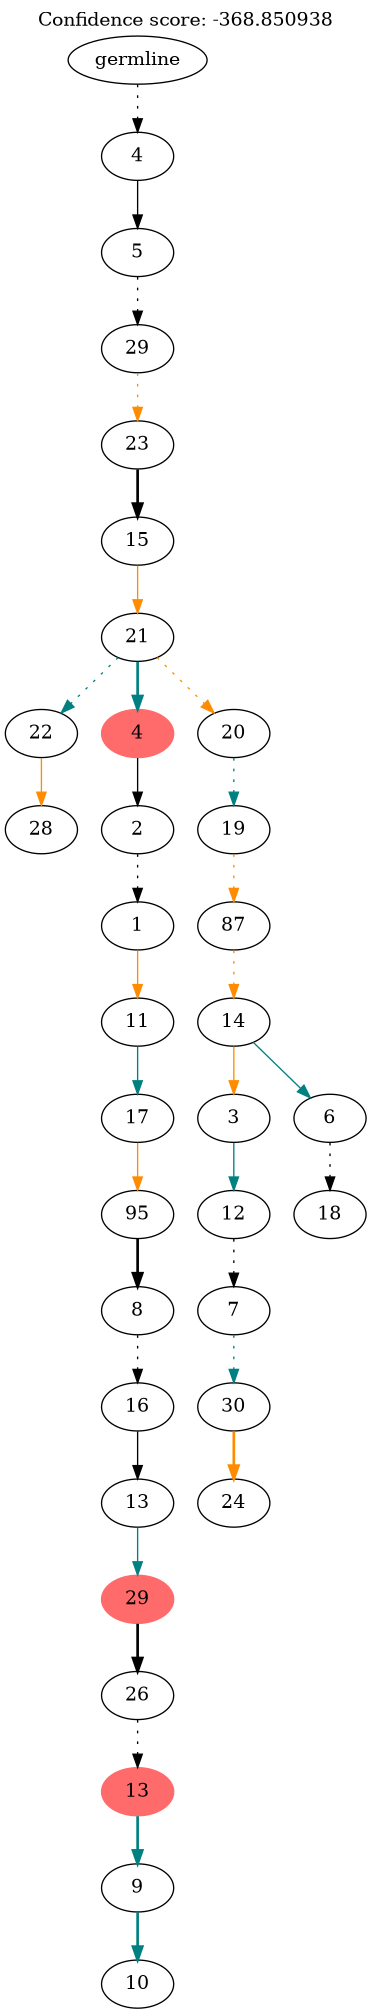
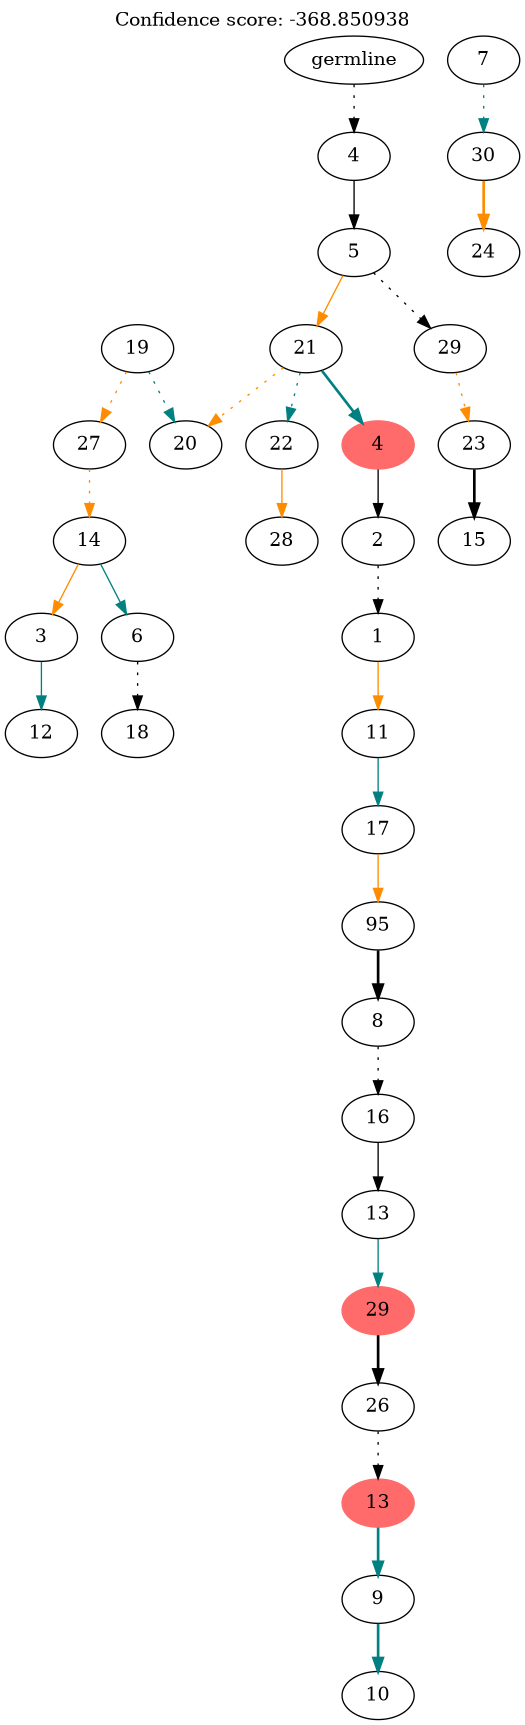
edge "15" -> "21": now "5" -> "21"
edge "20" -> "19": reversed
node "87": label "87" -> "27"
edge "12" -> "7": removed
